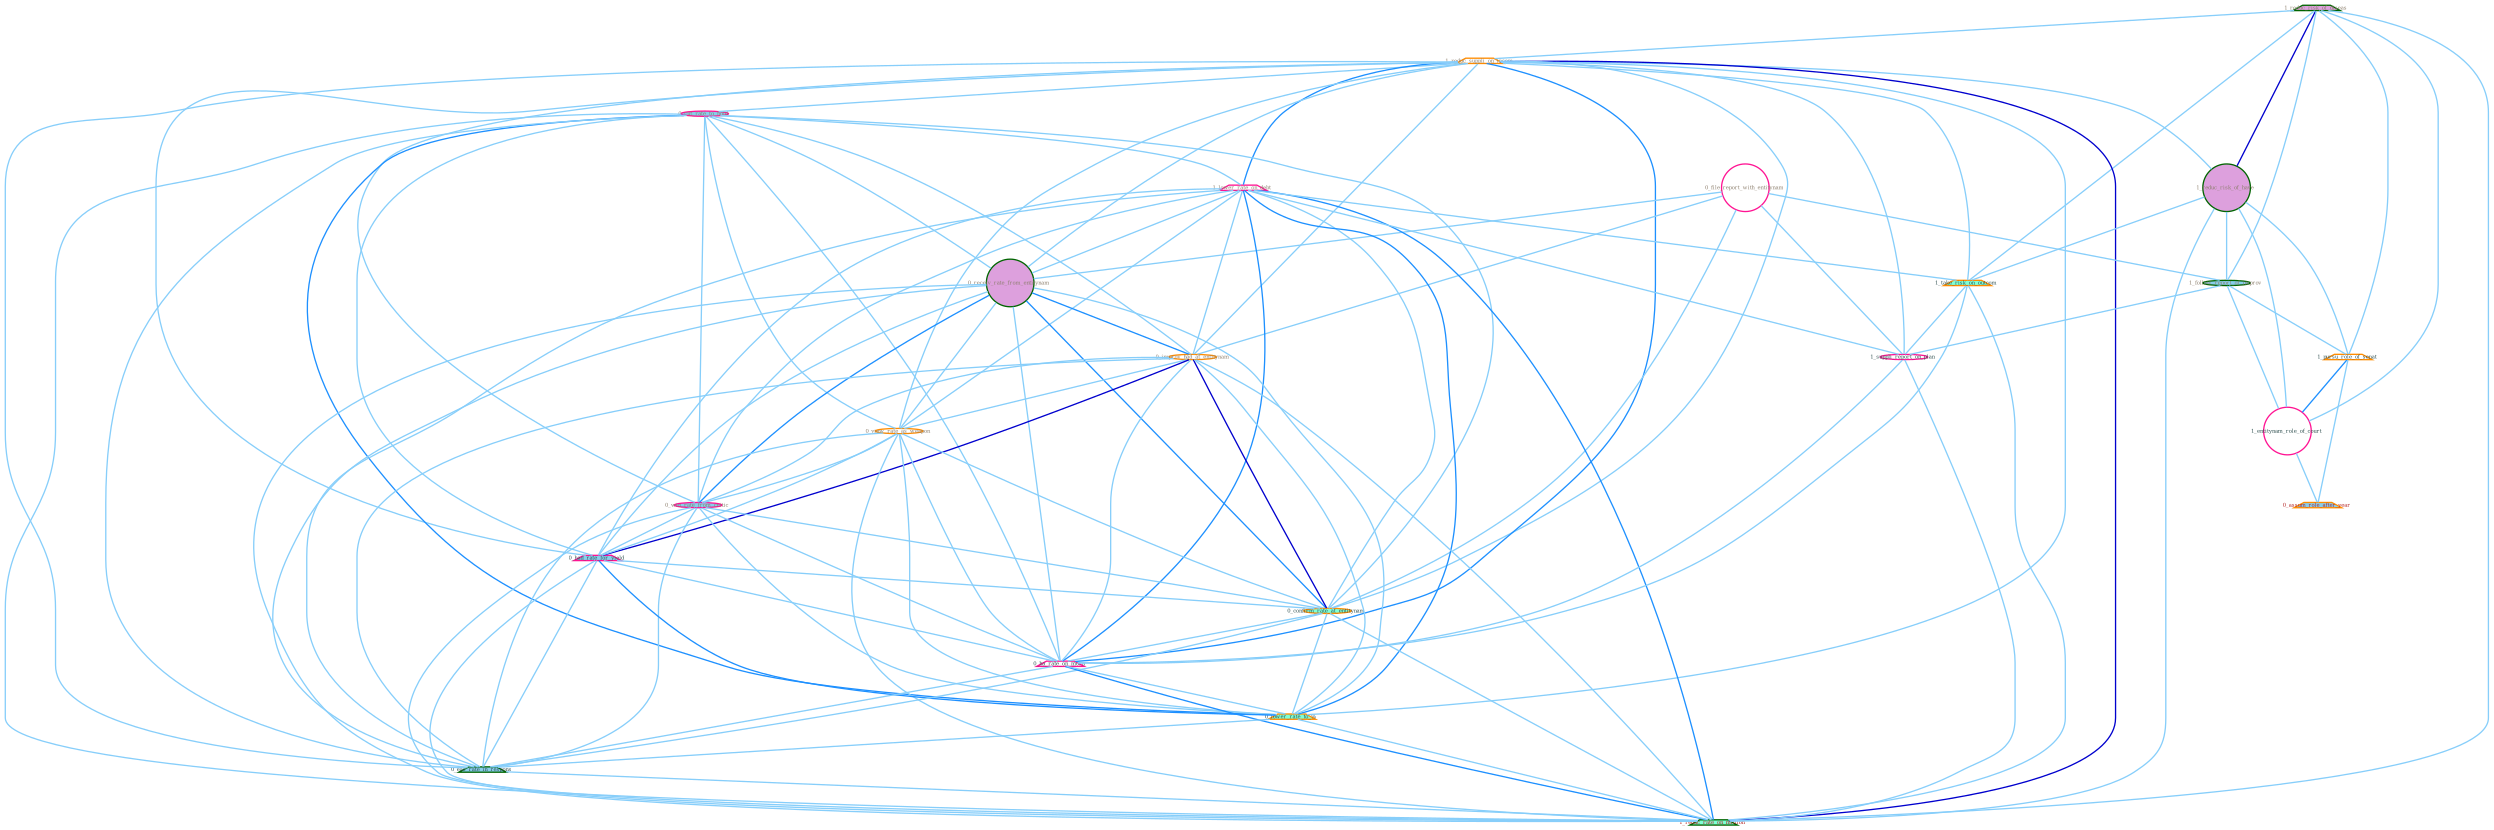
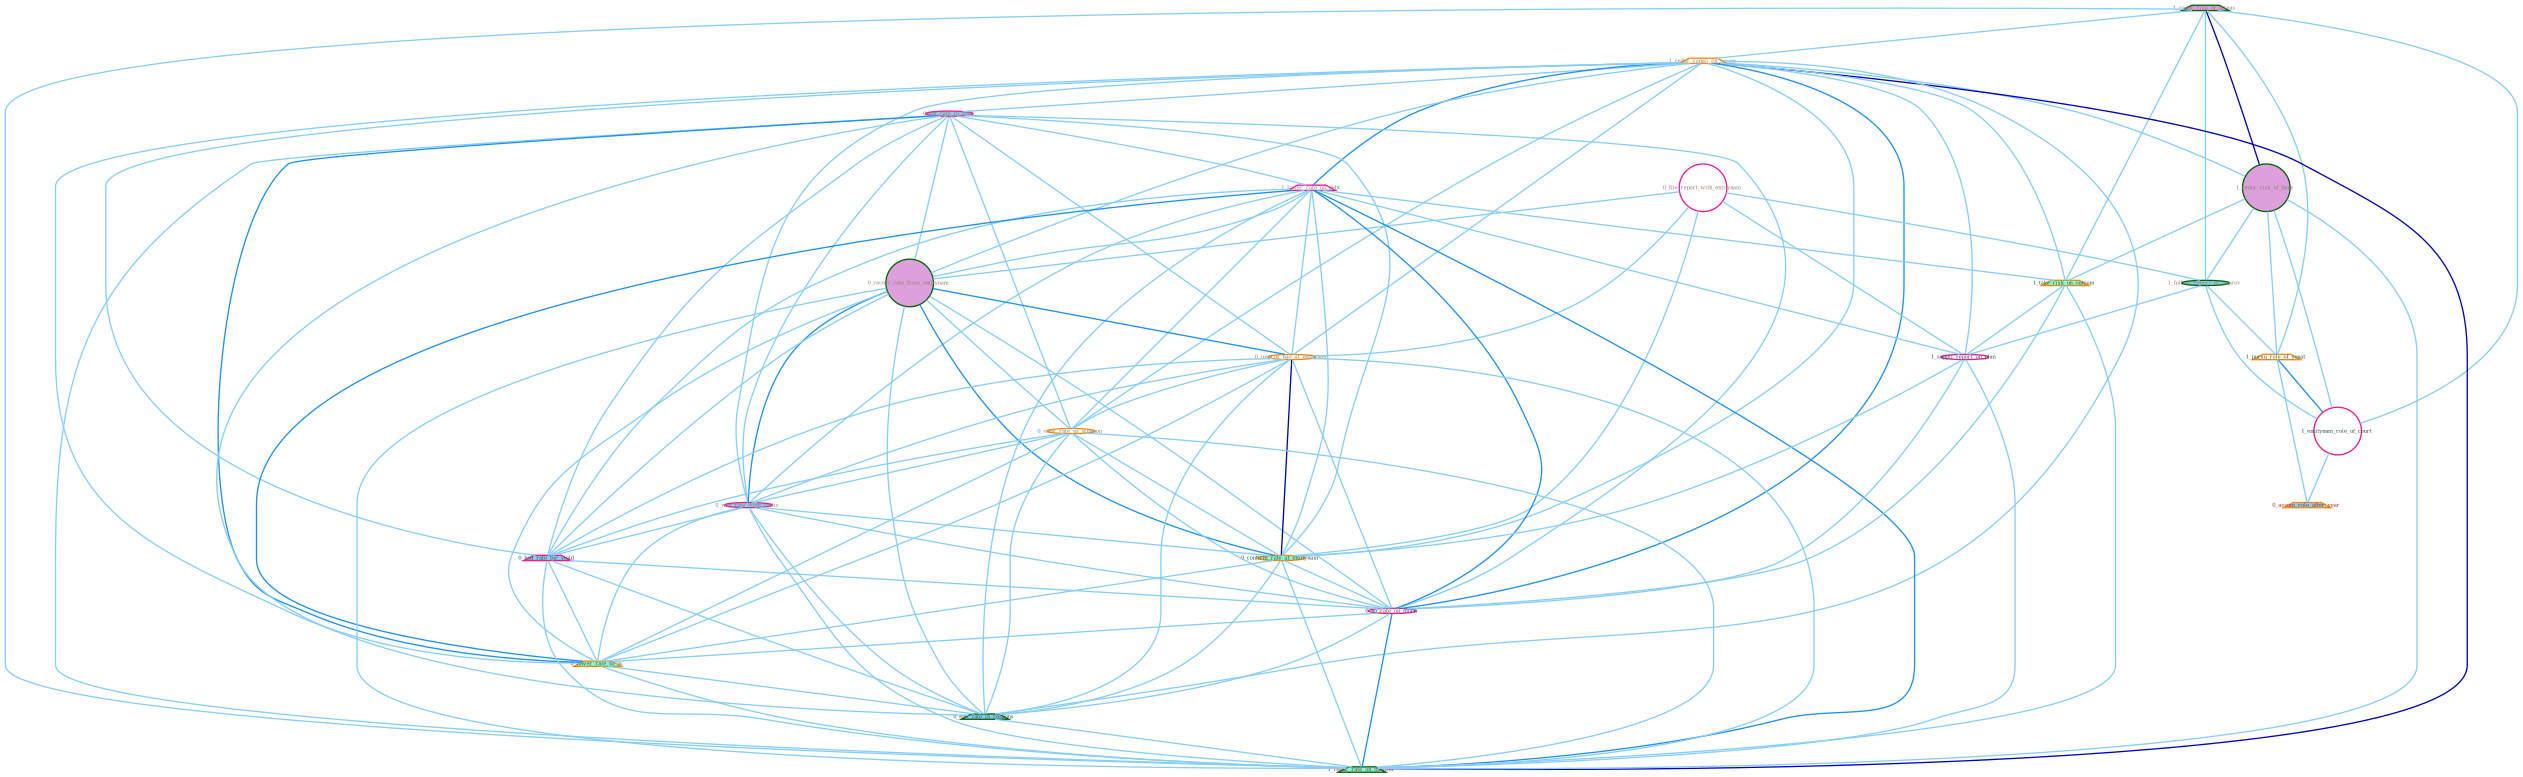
edge "0_improv_had_at_entitynam" -- "0_had_rate_for_yield": color #0000cd -> #87cefa
edge "0_had_rate_for_yield" -- "0_confirm_rate_at_entitynam": now "1_suppli_report_on_plan" -- "0_confirm_rate_at_entitynam"
node "0_ha_rate_on_morn": shape trapezium -> ellipse
edge "0_had_rate_for_yield" -- "0_lower_rate_to_%": color #1e90ff -> #87cefa
